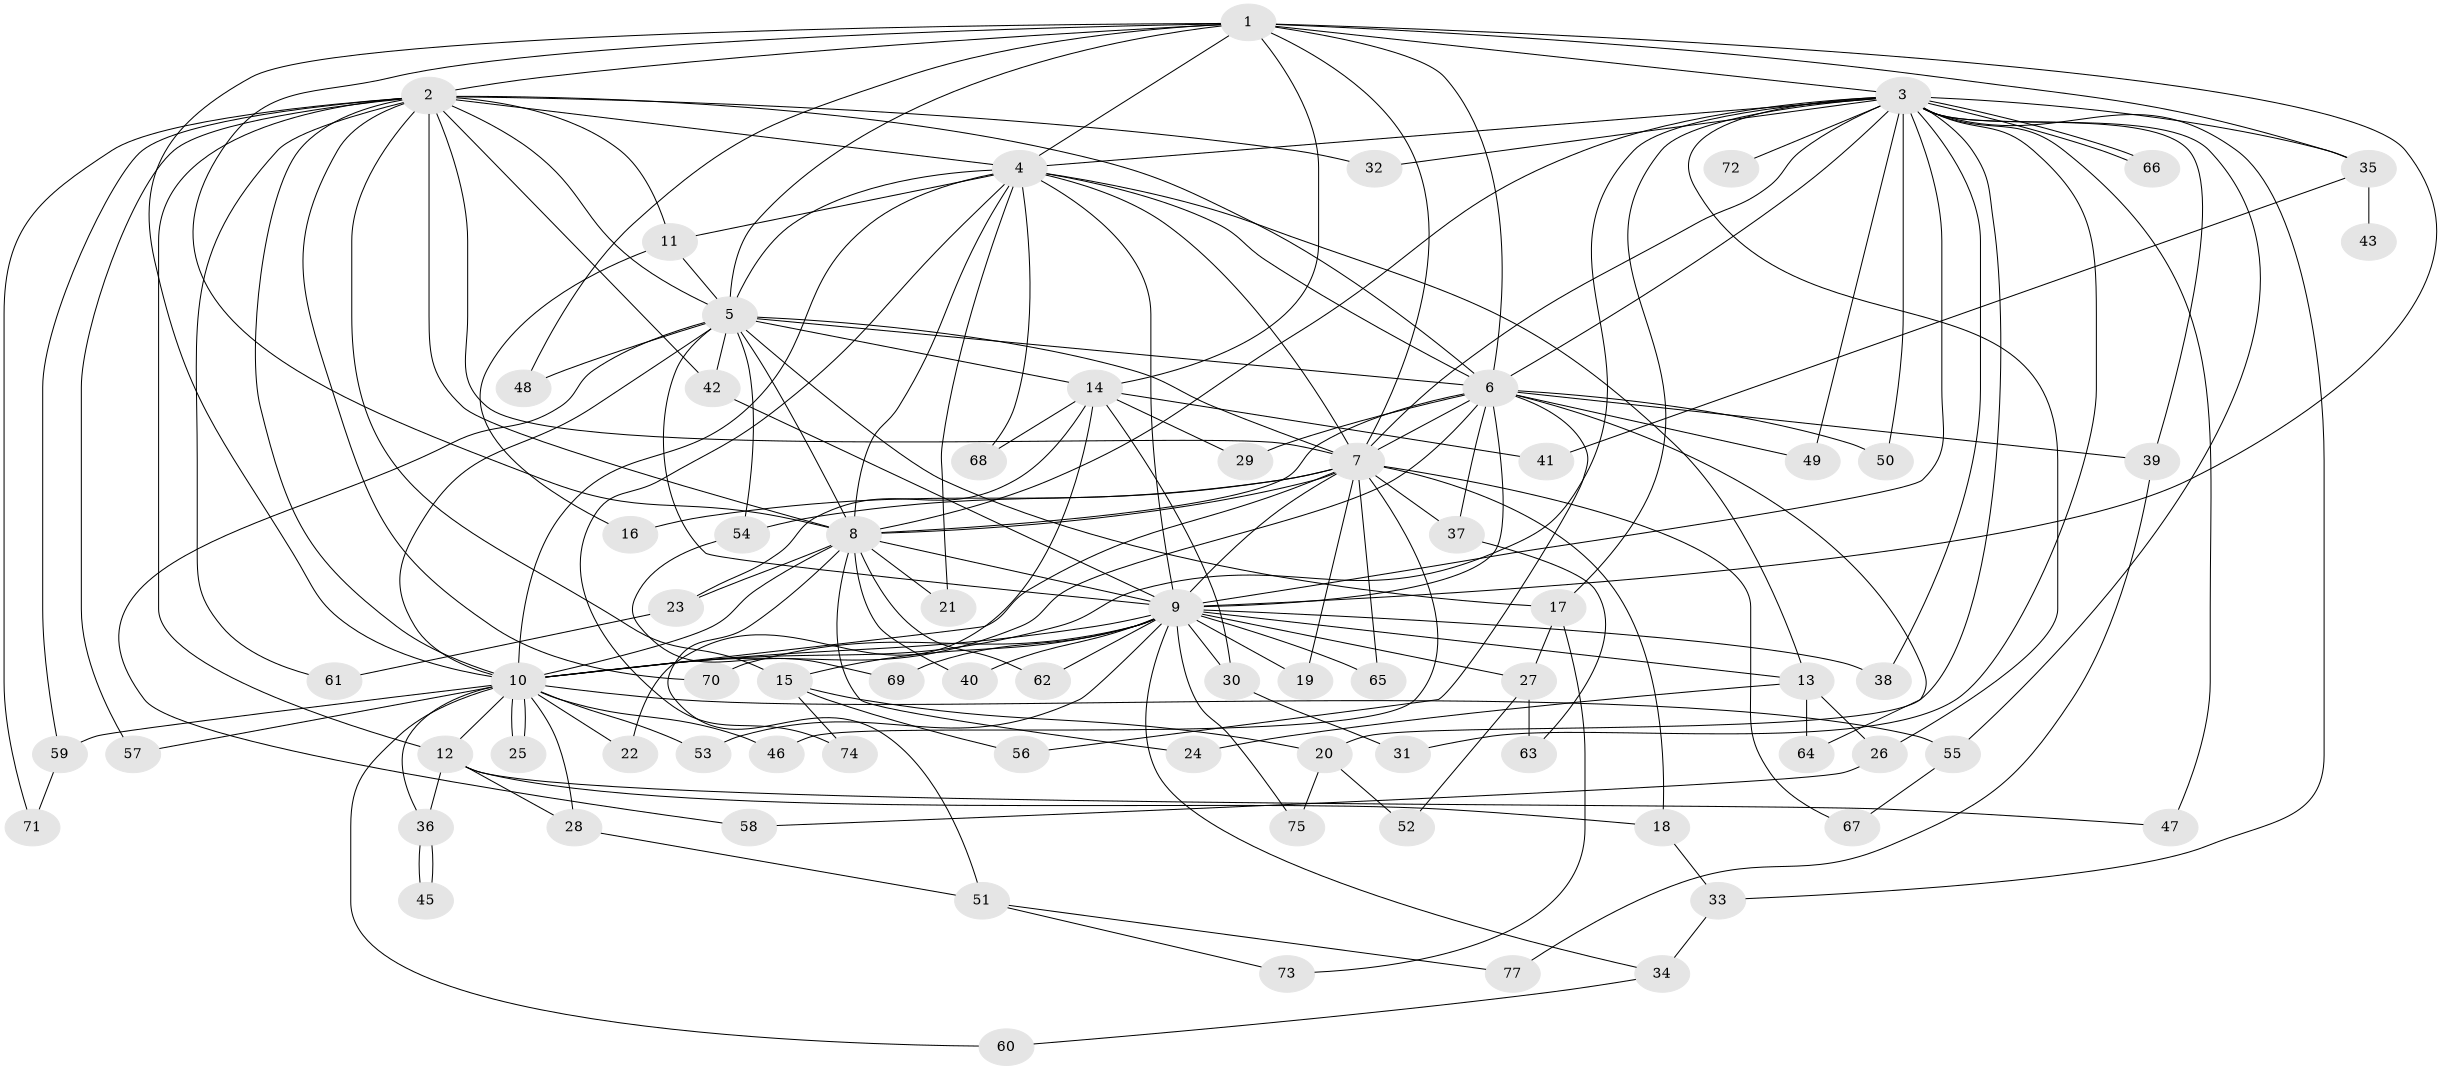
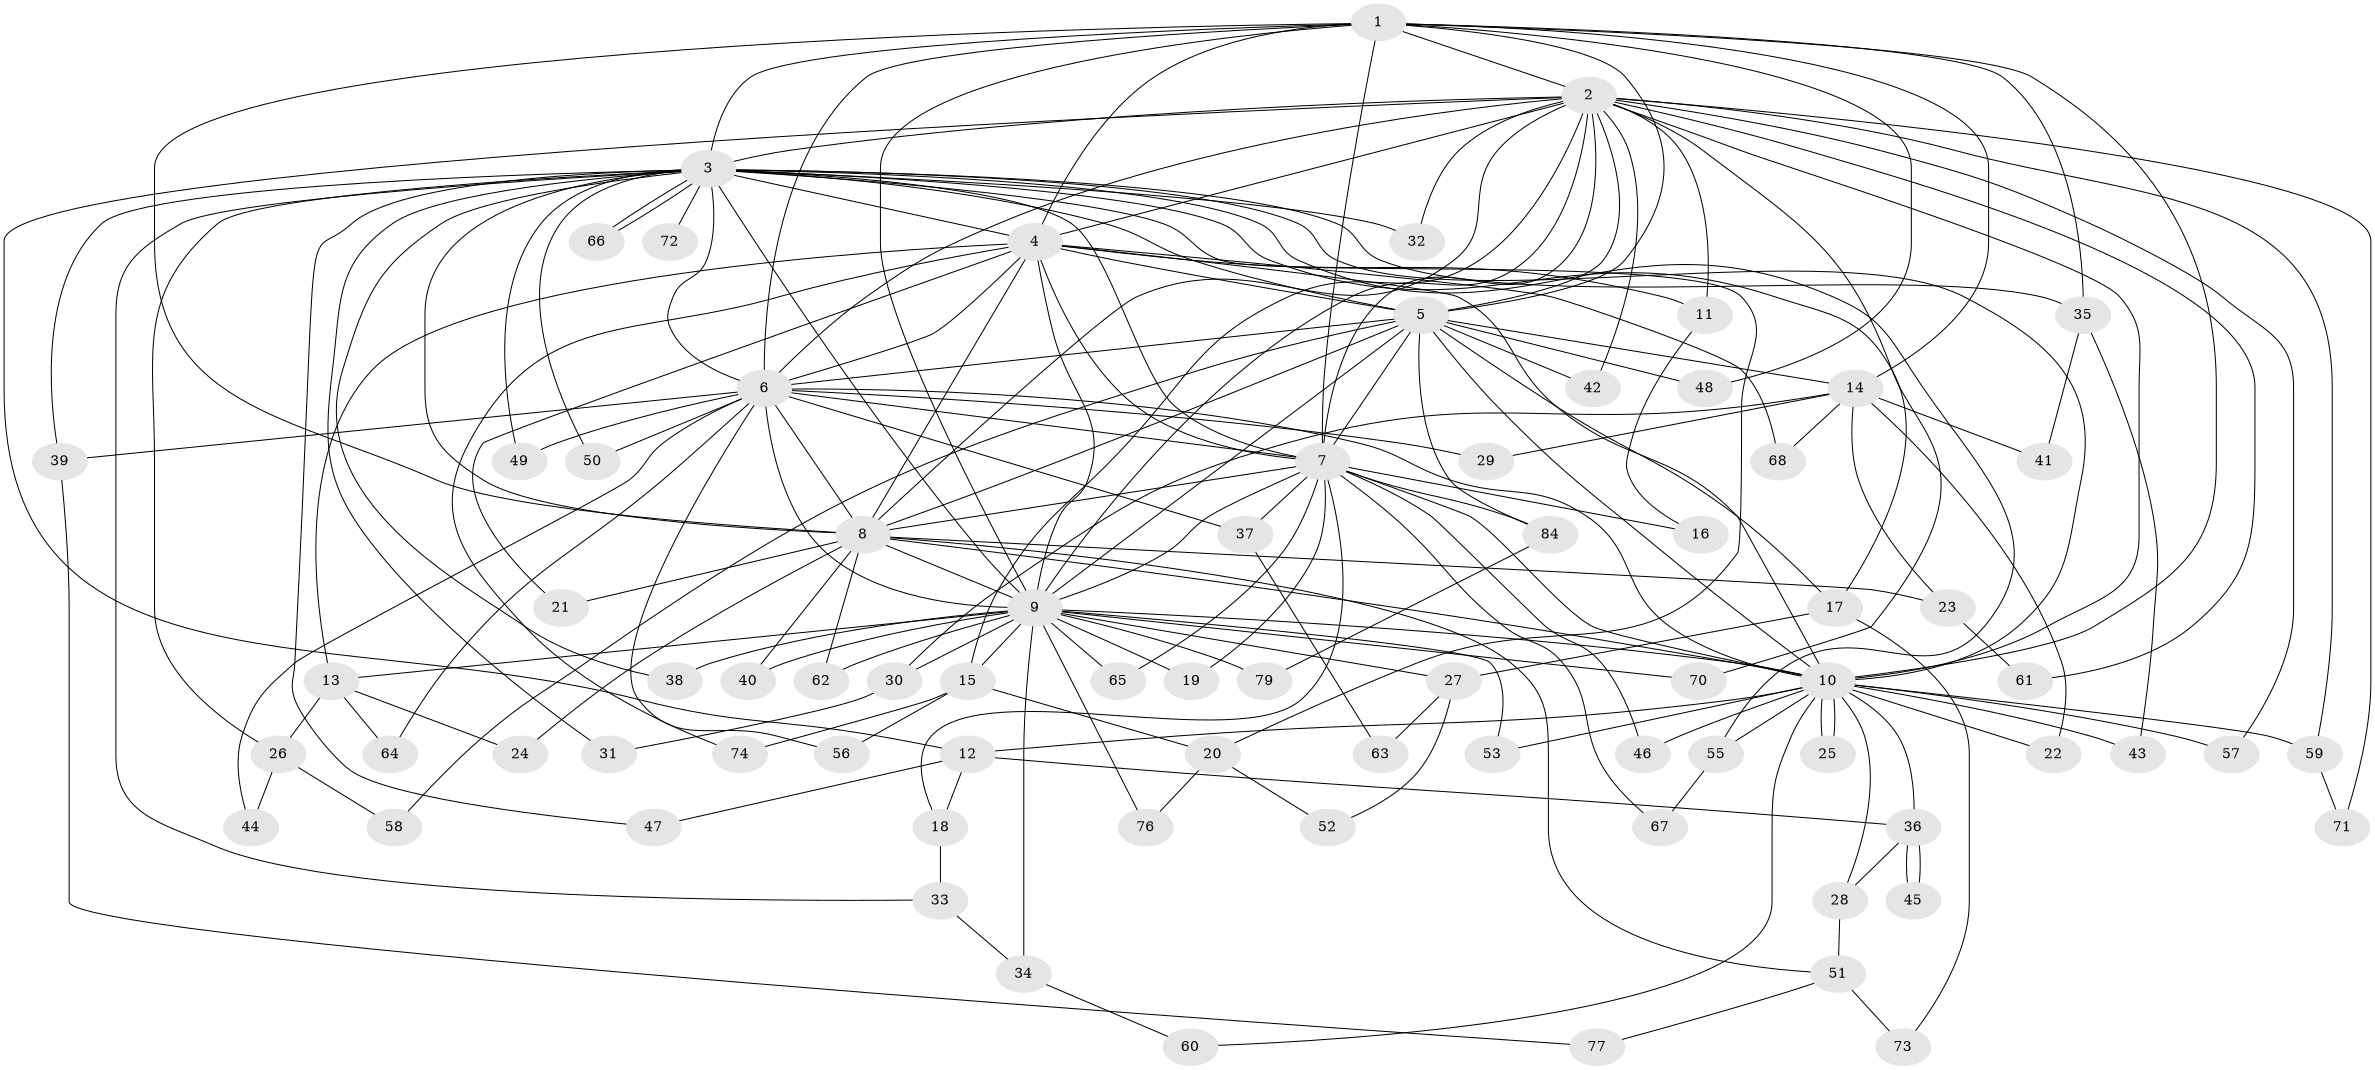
edge "2" -- "3": added
edge "11" -- "5": now "3" -- "5"
edge "42" -- "9": now "2" -- "9"
node "54": label "54" -> "84"
node "69": label "69" -> "79"
edge "10" -- "43": added
edge "12" -- "28": now "36" -- "28"
node "44": added
node "75": label "75" -> "76"
